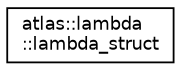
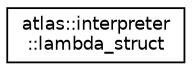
node "atlas::lambda ::lambda_struct": label "atlas::lambda ::lambda_struct" -> "atlas::interpreter ::lambda_struct"
